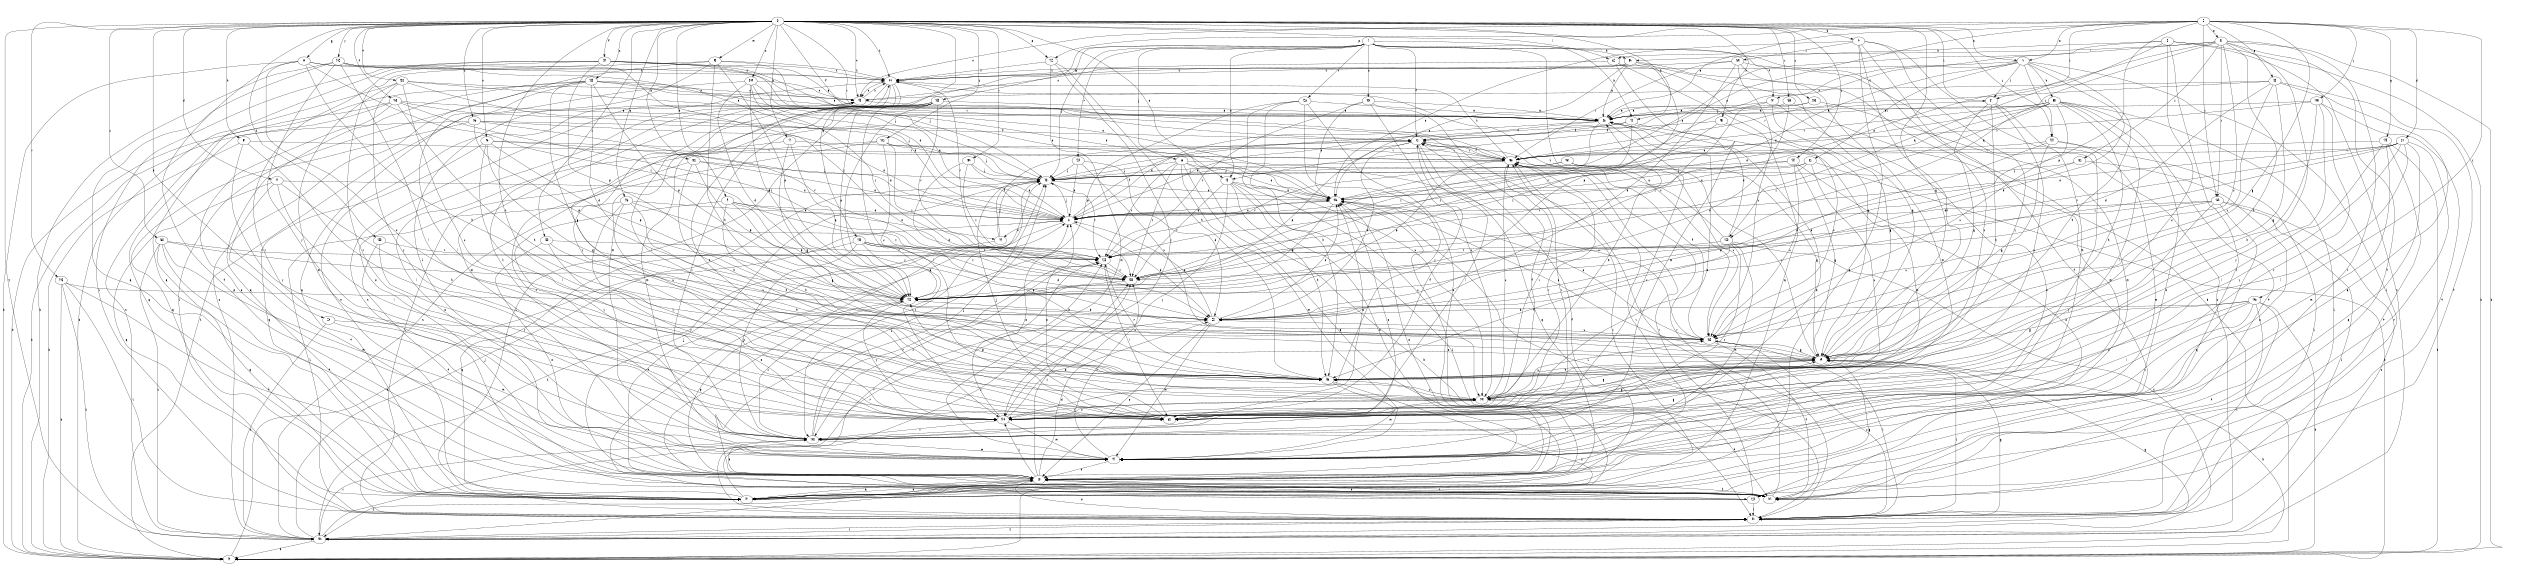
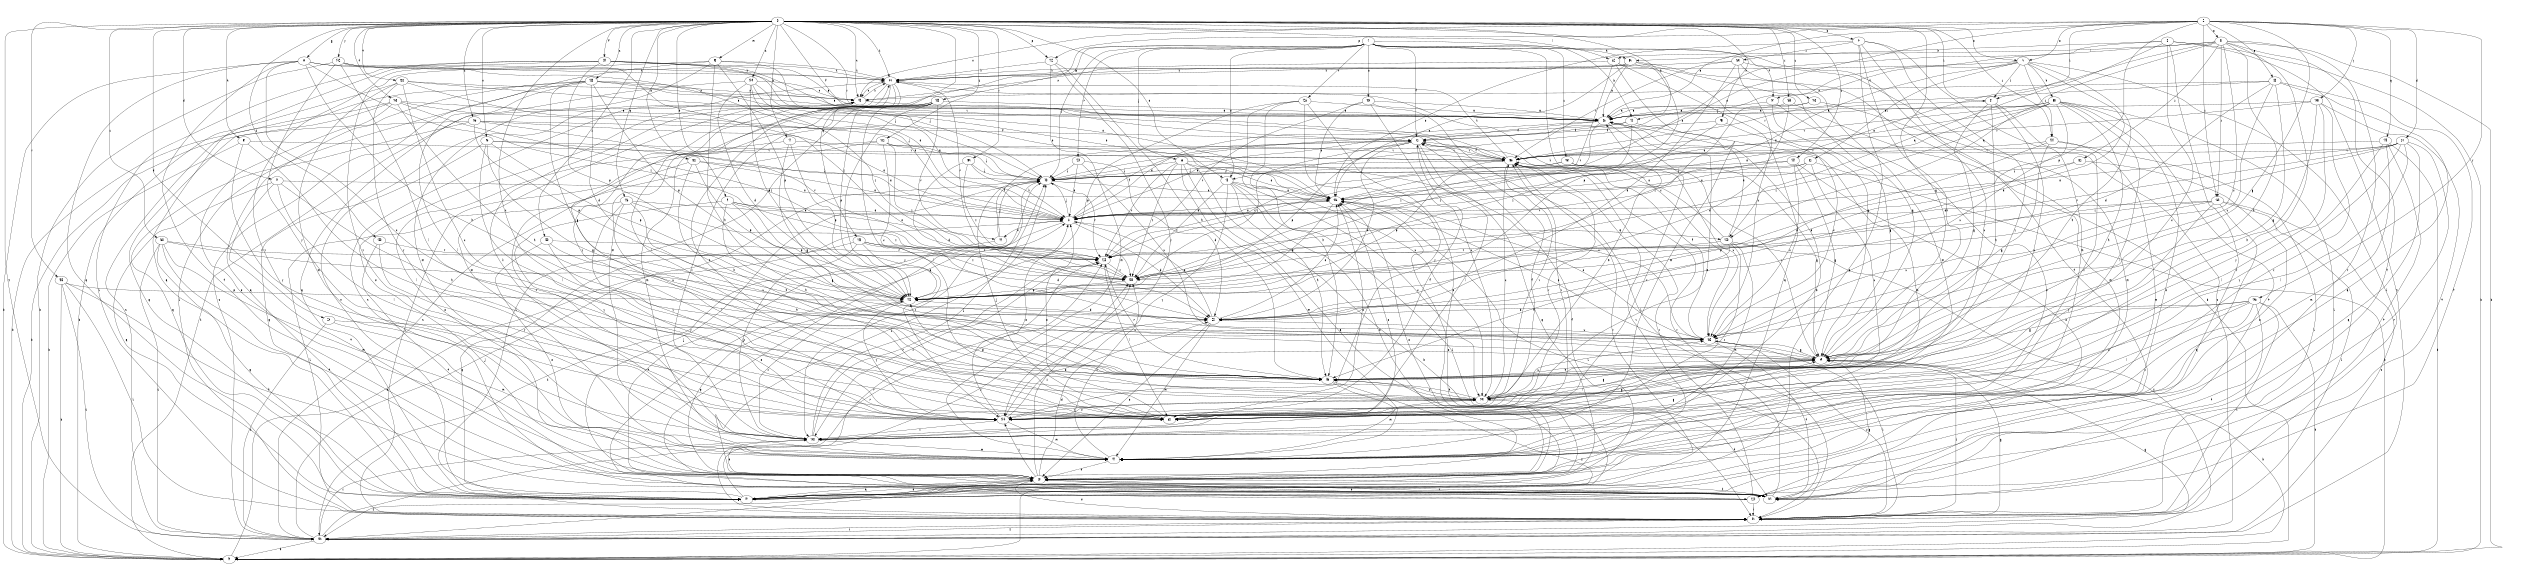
edge "1" -> "961": added, label "w"
node "379": label "379" -> "179"
node "343": label "343" -> "143"
edge "42" -> "135": added, label "s"
edge "154" -> "6": label "a" -> "k"
edge "141" -> "128": now "62" -> "128"
edge "6" -> "120": added, label "q"
edge "90" -> "91": label "l" -> "m"
node "173": label "173" -> "153"
edge "115" -> "56": now "149" -> "56"
edge "172" -> "121": now "44" -> "121"
